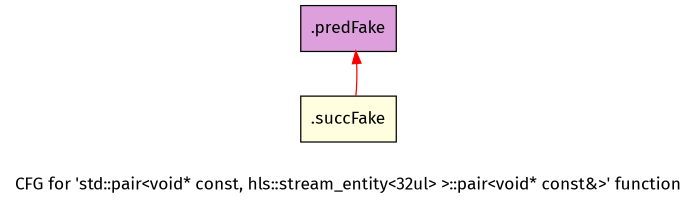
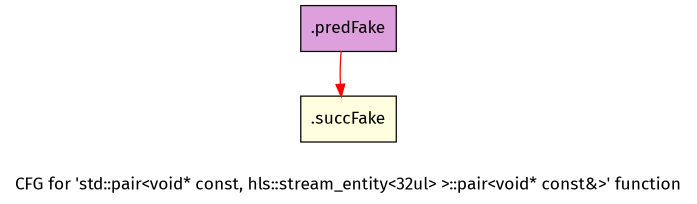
edge ".succFake" -> ".predFake": reversed
